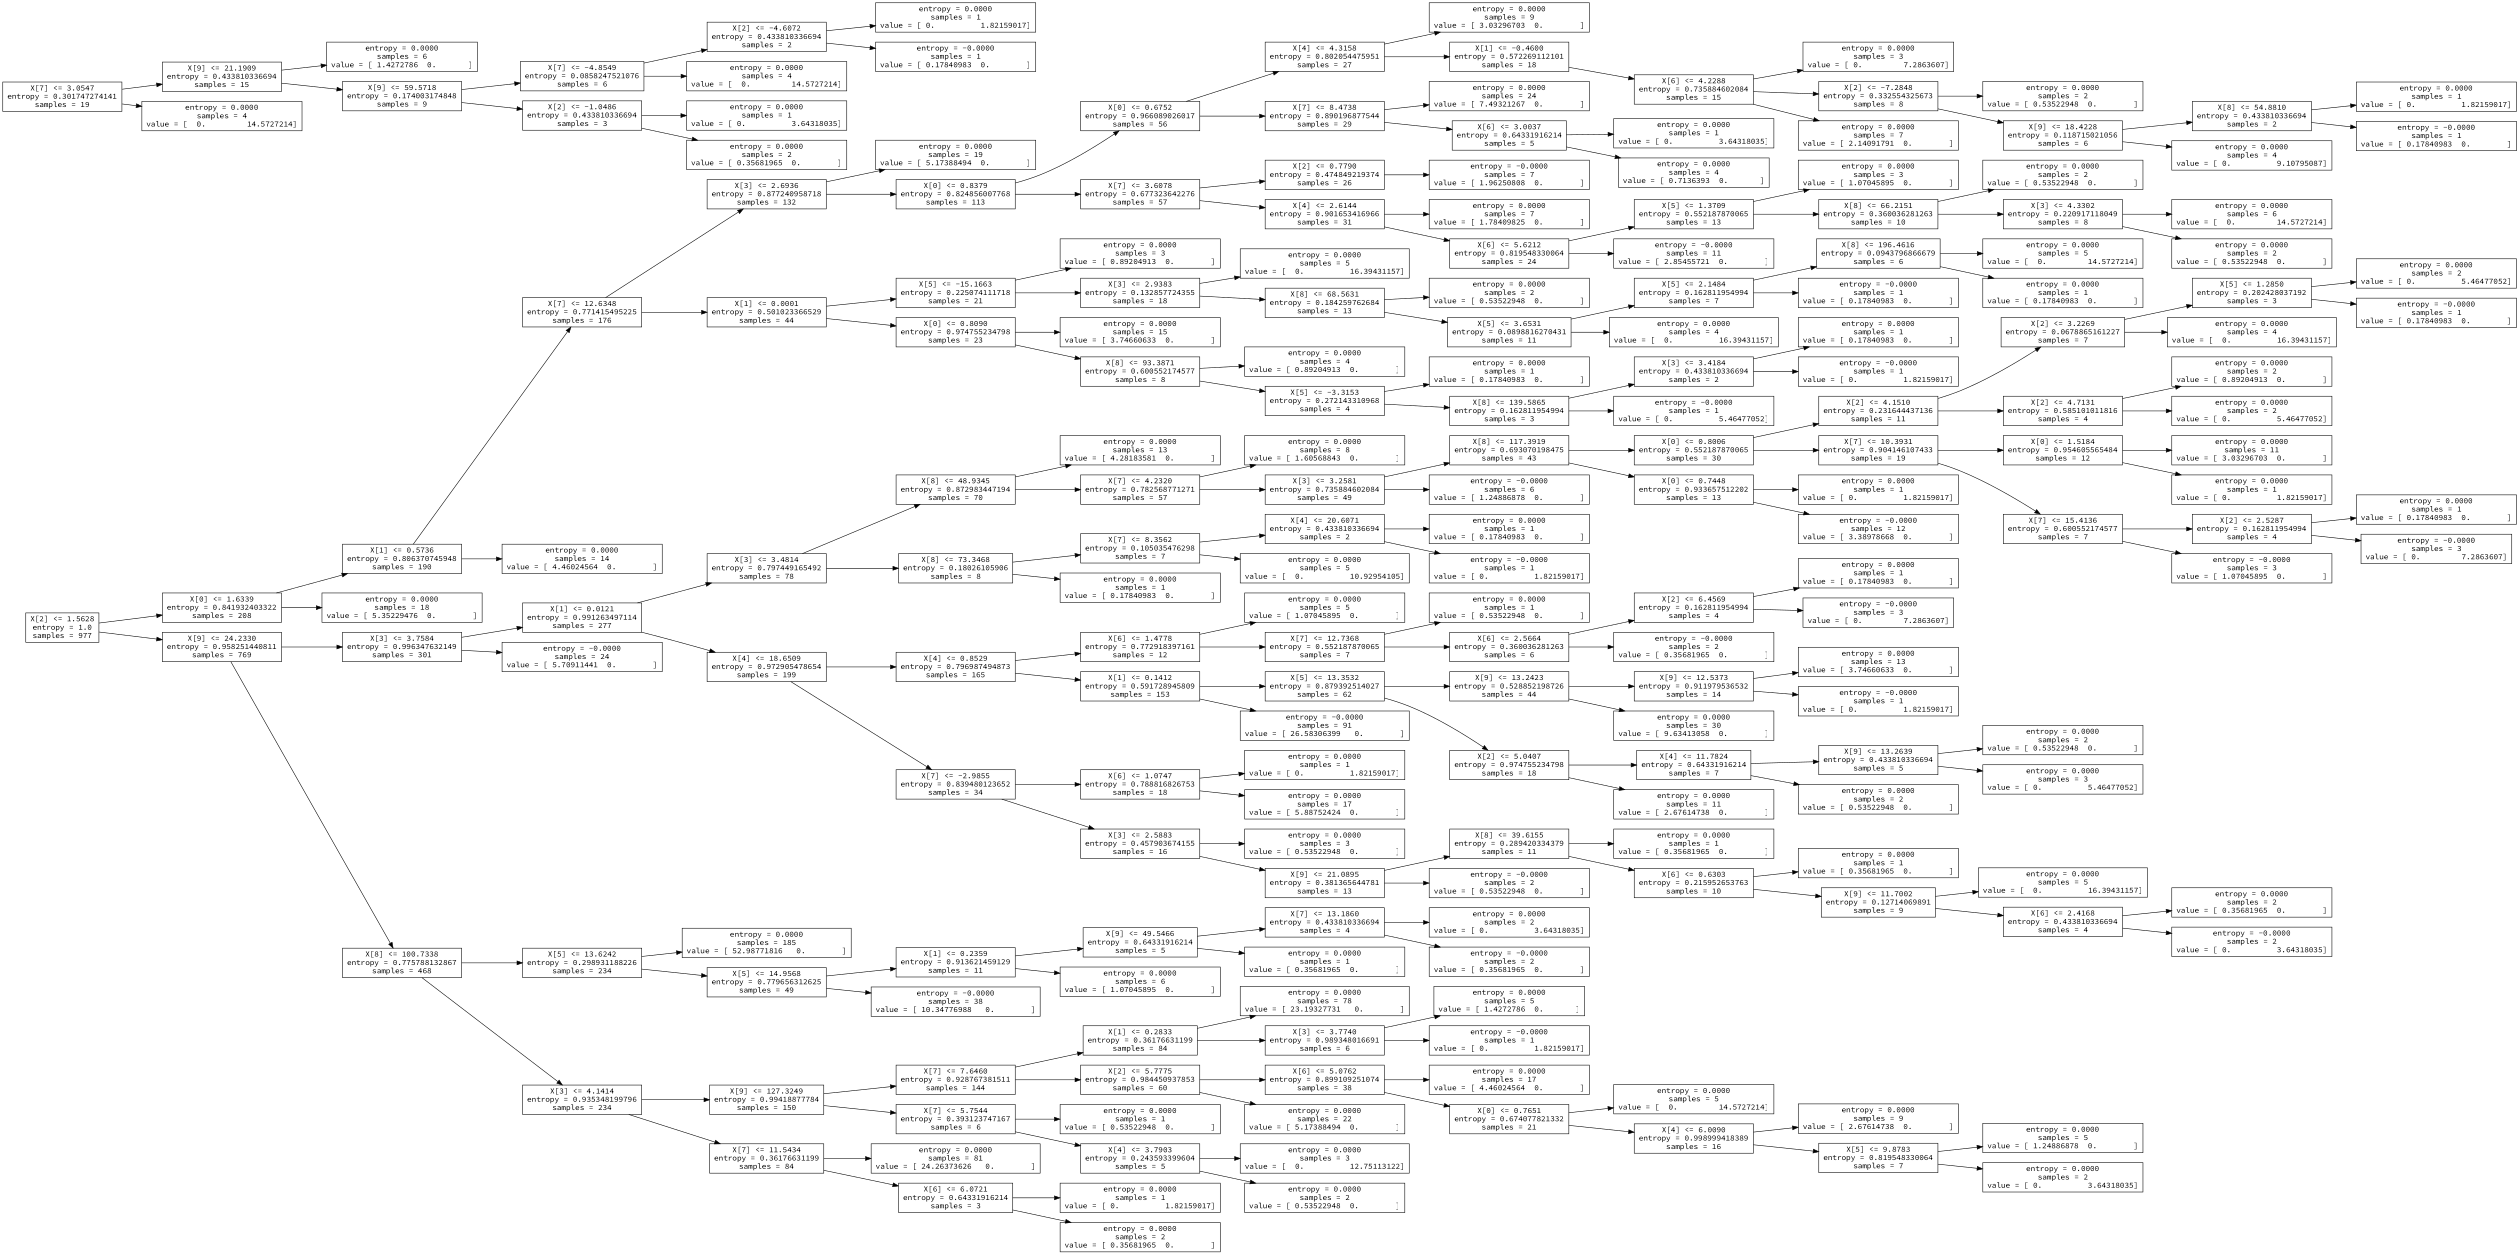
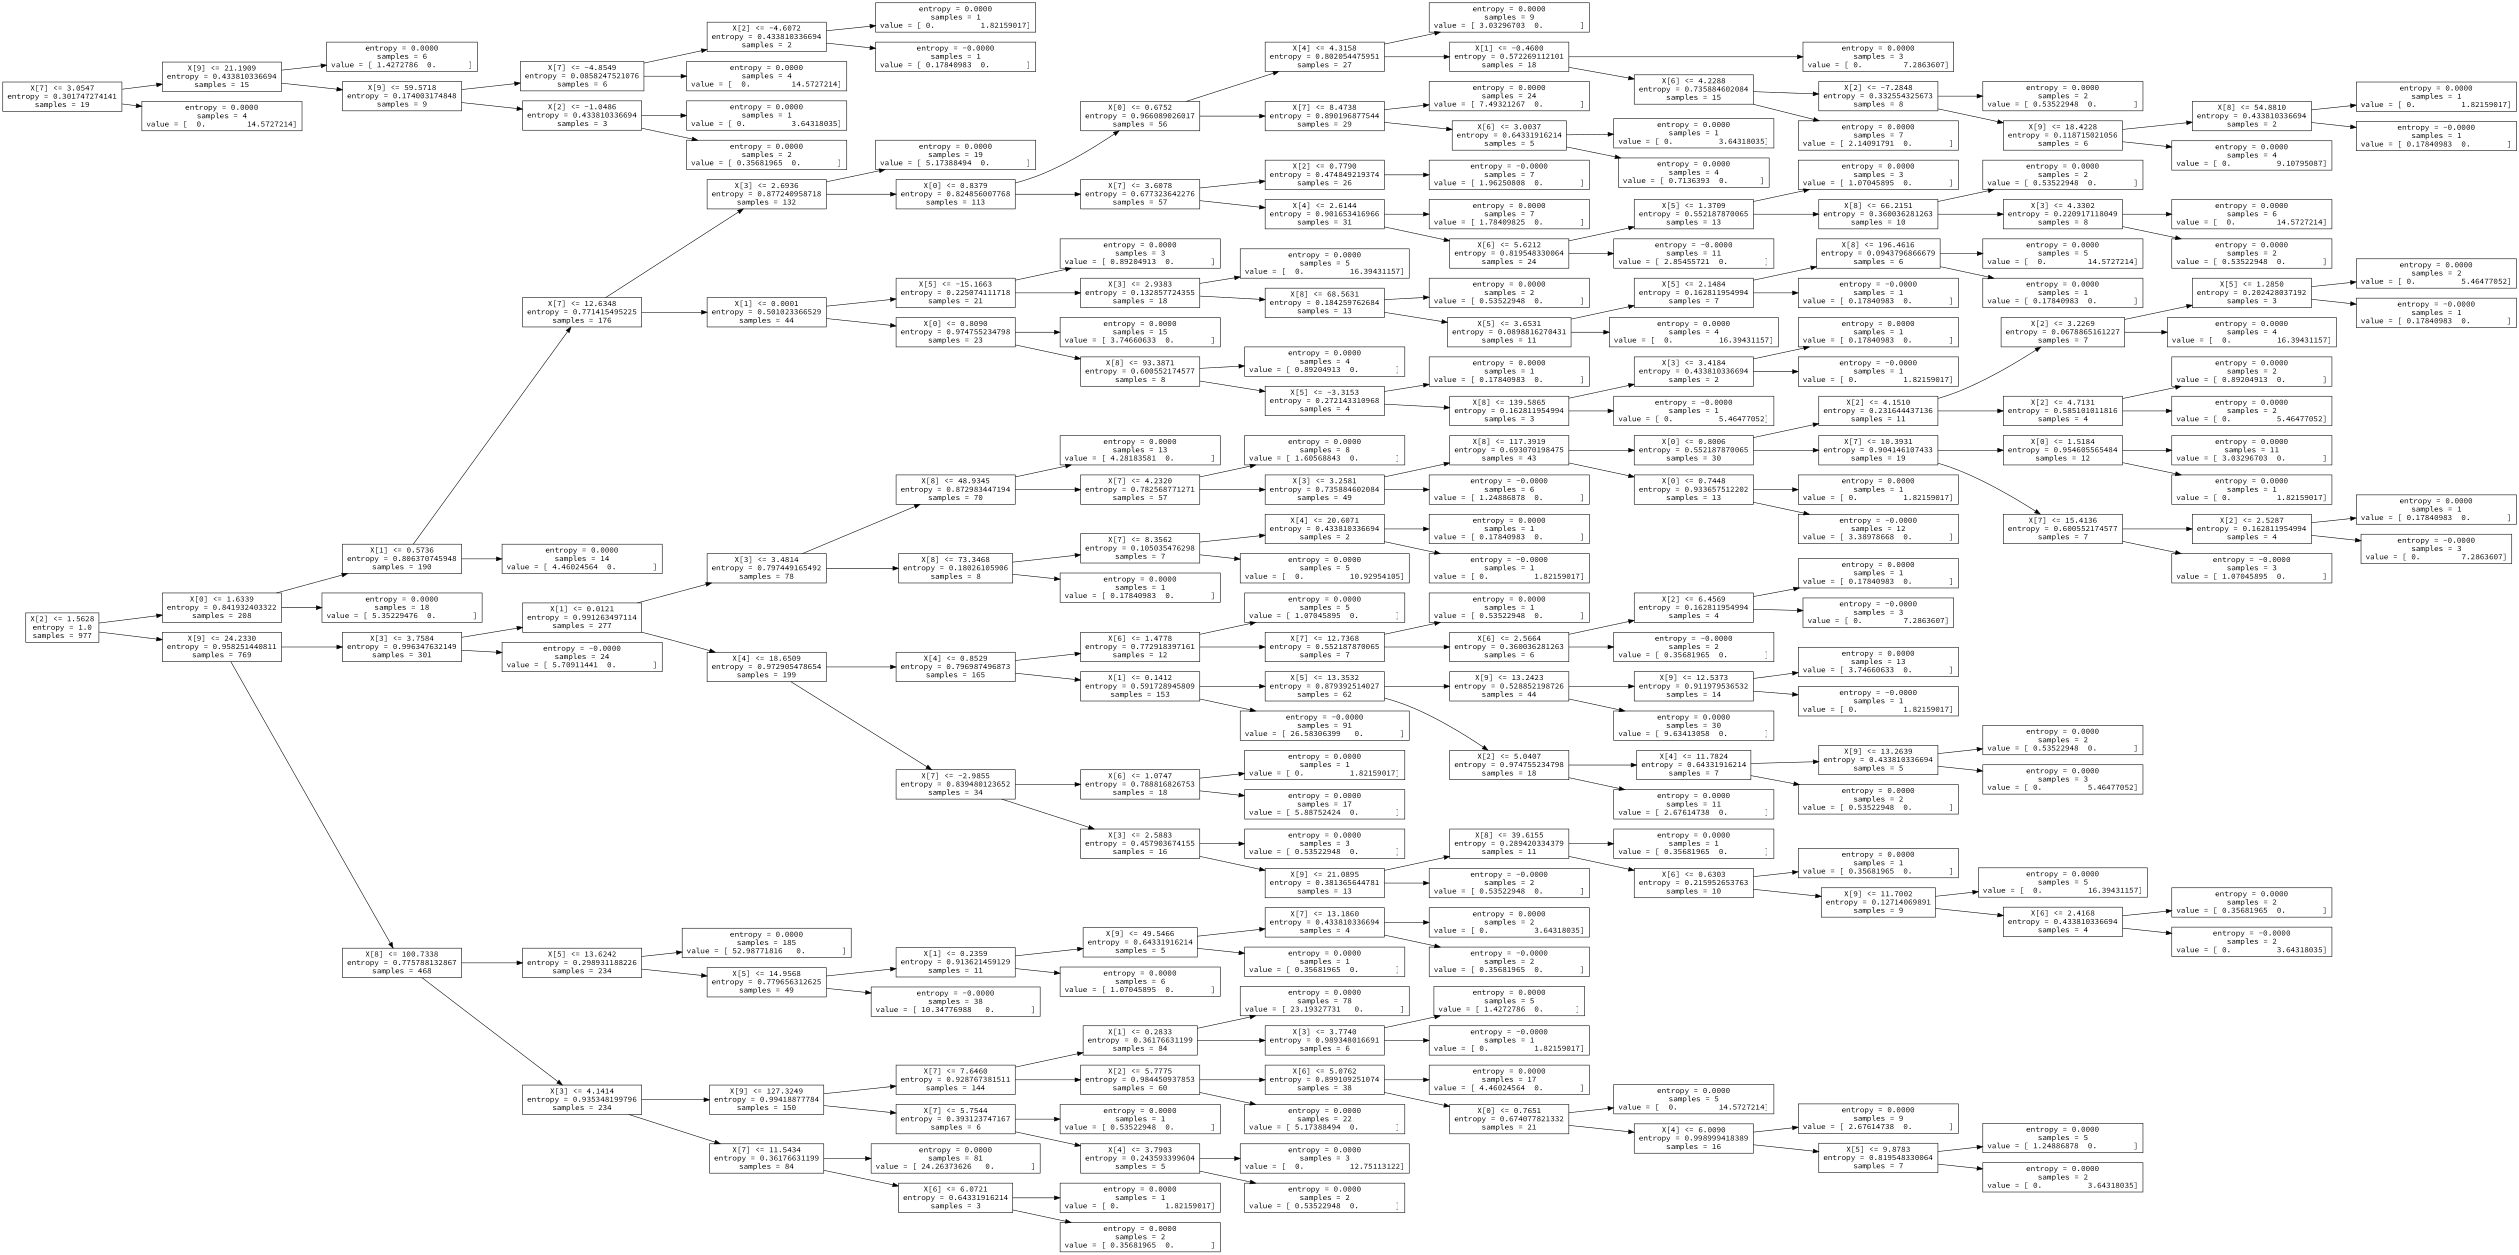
edge "X[6] <= 4.2288 entropy = 0.735884602084 samples = 15" -> "entropy = 0.0000 samples = 3 value = [ 0.         7.2863607]": now "X[1] <= -0.4600 entropy = 0.572269112101 samples = 18" -> "entropy = 0.0000 samples = 3 value = [ 0.         7.2863607]"
node "X[4] <= 0.8529 entropy = 0.796987494873 samples = 165": label "X[4] <= 0.8529 entropy = 0.796987494873 samples = 165" -> "X[4] <= 0.8529 entropy = 0.796987496873 samples = 165"
